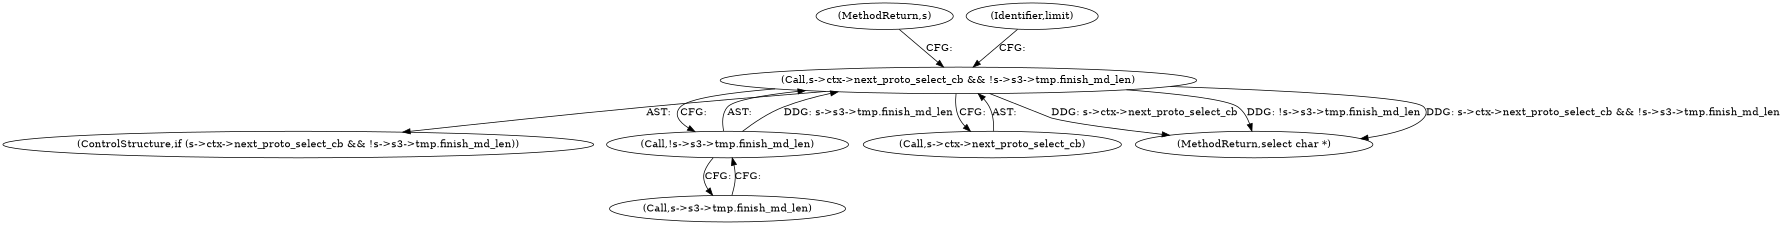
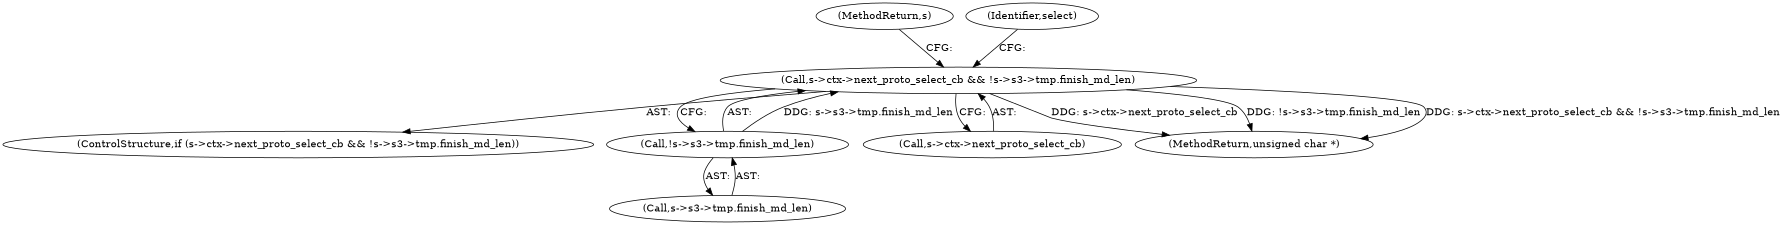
node "(Identifier,limit)": label "(Identifier,limit)" -> "(Identifier,select)"
node "(MethodReturn,select char *)": label "(MethodReturn,select char *)" -> "(MethodReturn,unsigned char *)"
edge "(Call,!s->s3->tmp.finish_md_len)" -> "(Call,s->s3->tmp.finish_md_len)": label "CFG: " -> "AST: "
edge "(Call,s->s3->tmp.finish_md_len)" -> "(Call,!s->s3->tmp.finish_md_len)": label "CFG: " -> "AST: "
